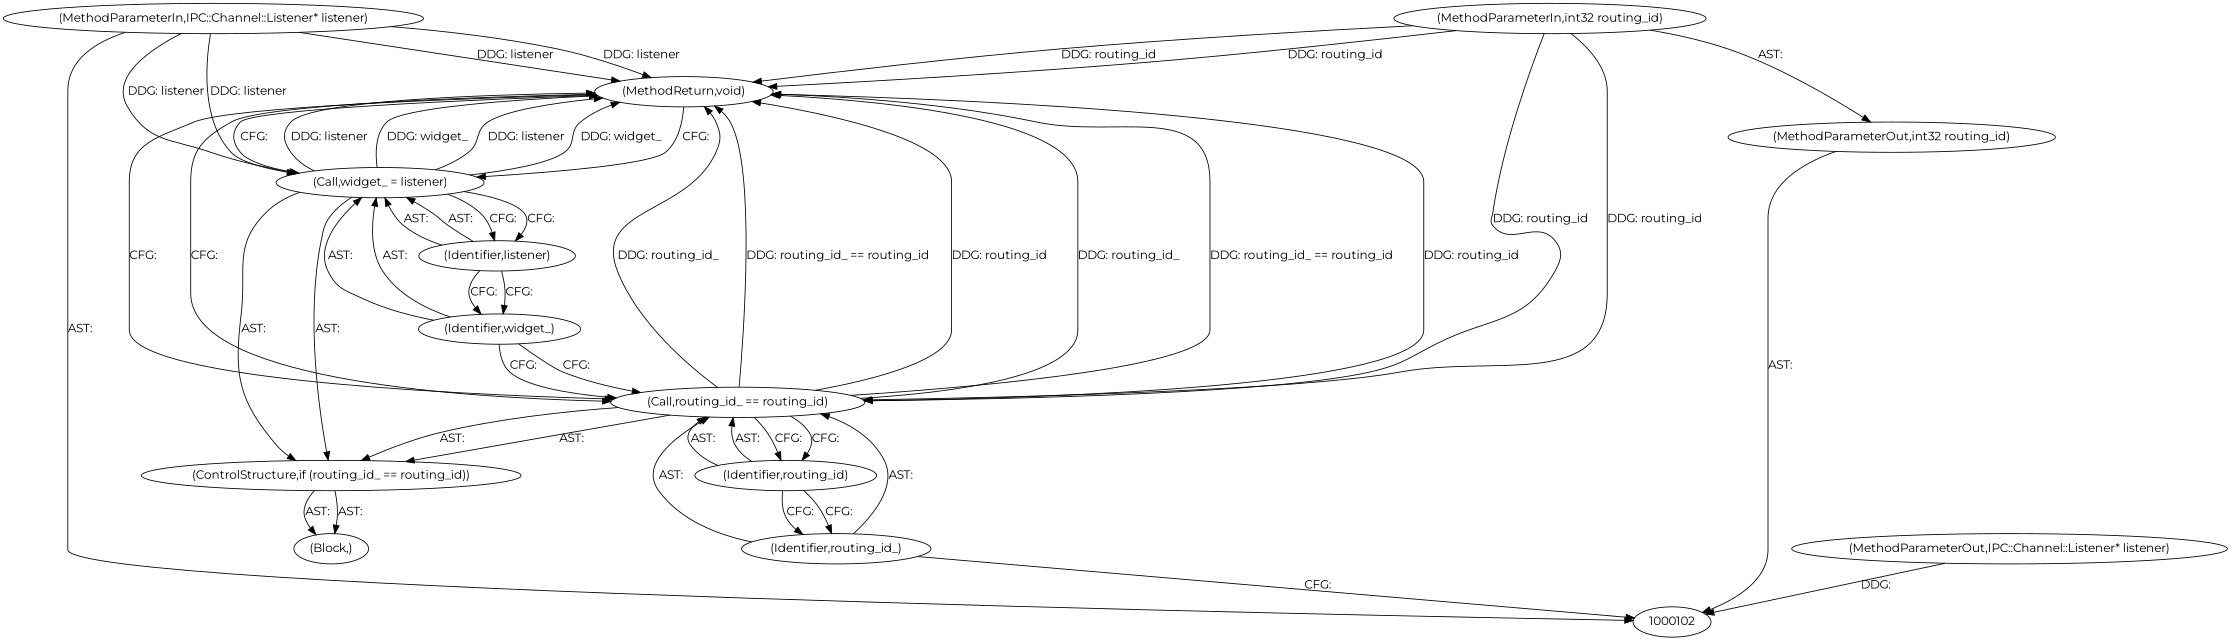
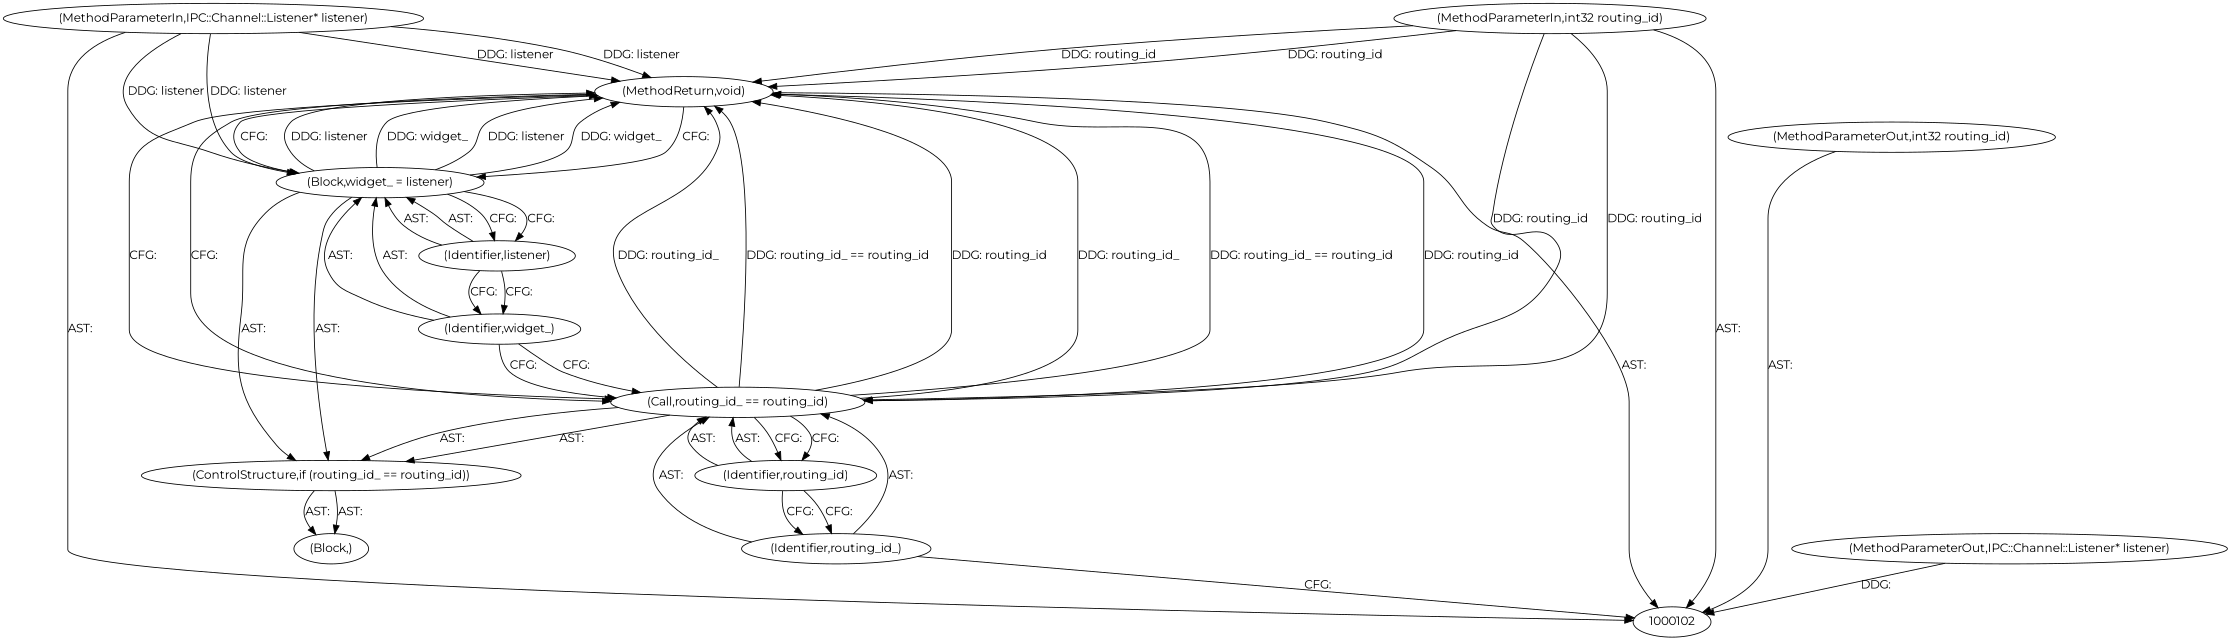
edge "(MethodParameterIn,int32 routing_id)" -> "(MethodParameterOut,int32 routing_id)": now "(MethodParameterIn,int32 routing_id)" -> "1000102"
edge "(MethodReturn,void)" -> "1000102": added, label "AST:"
node "(Call,widget_ = listener)": label "(Call,widget_ = listener)" -> "(Block,widget_ = listener)"
